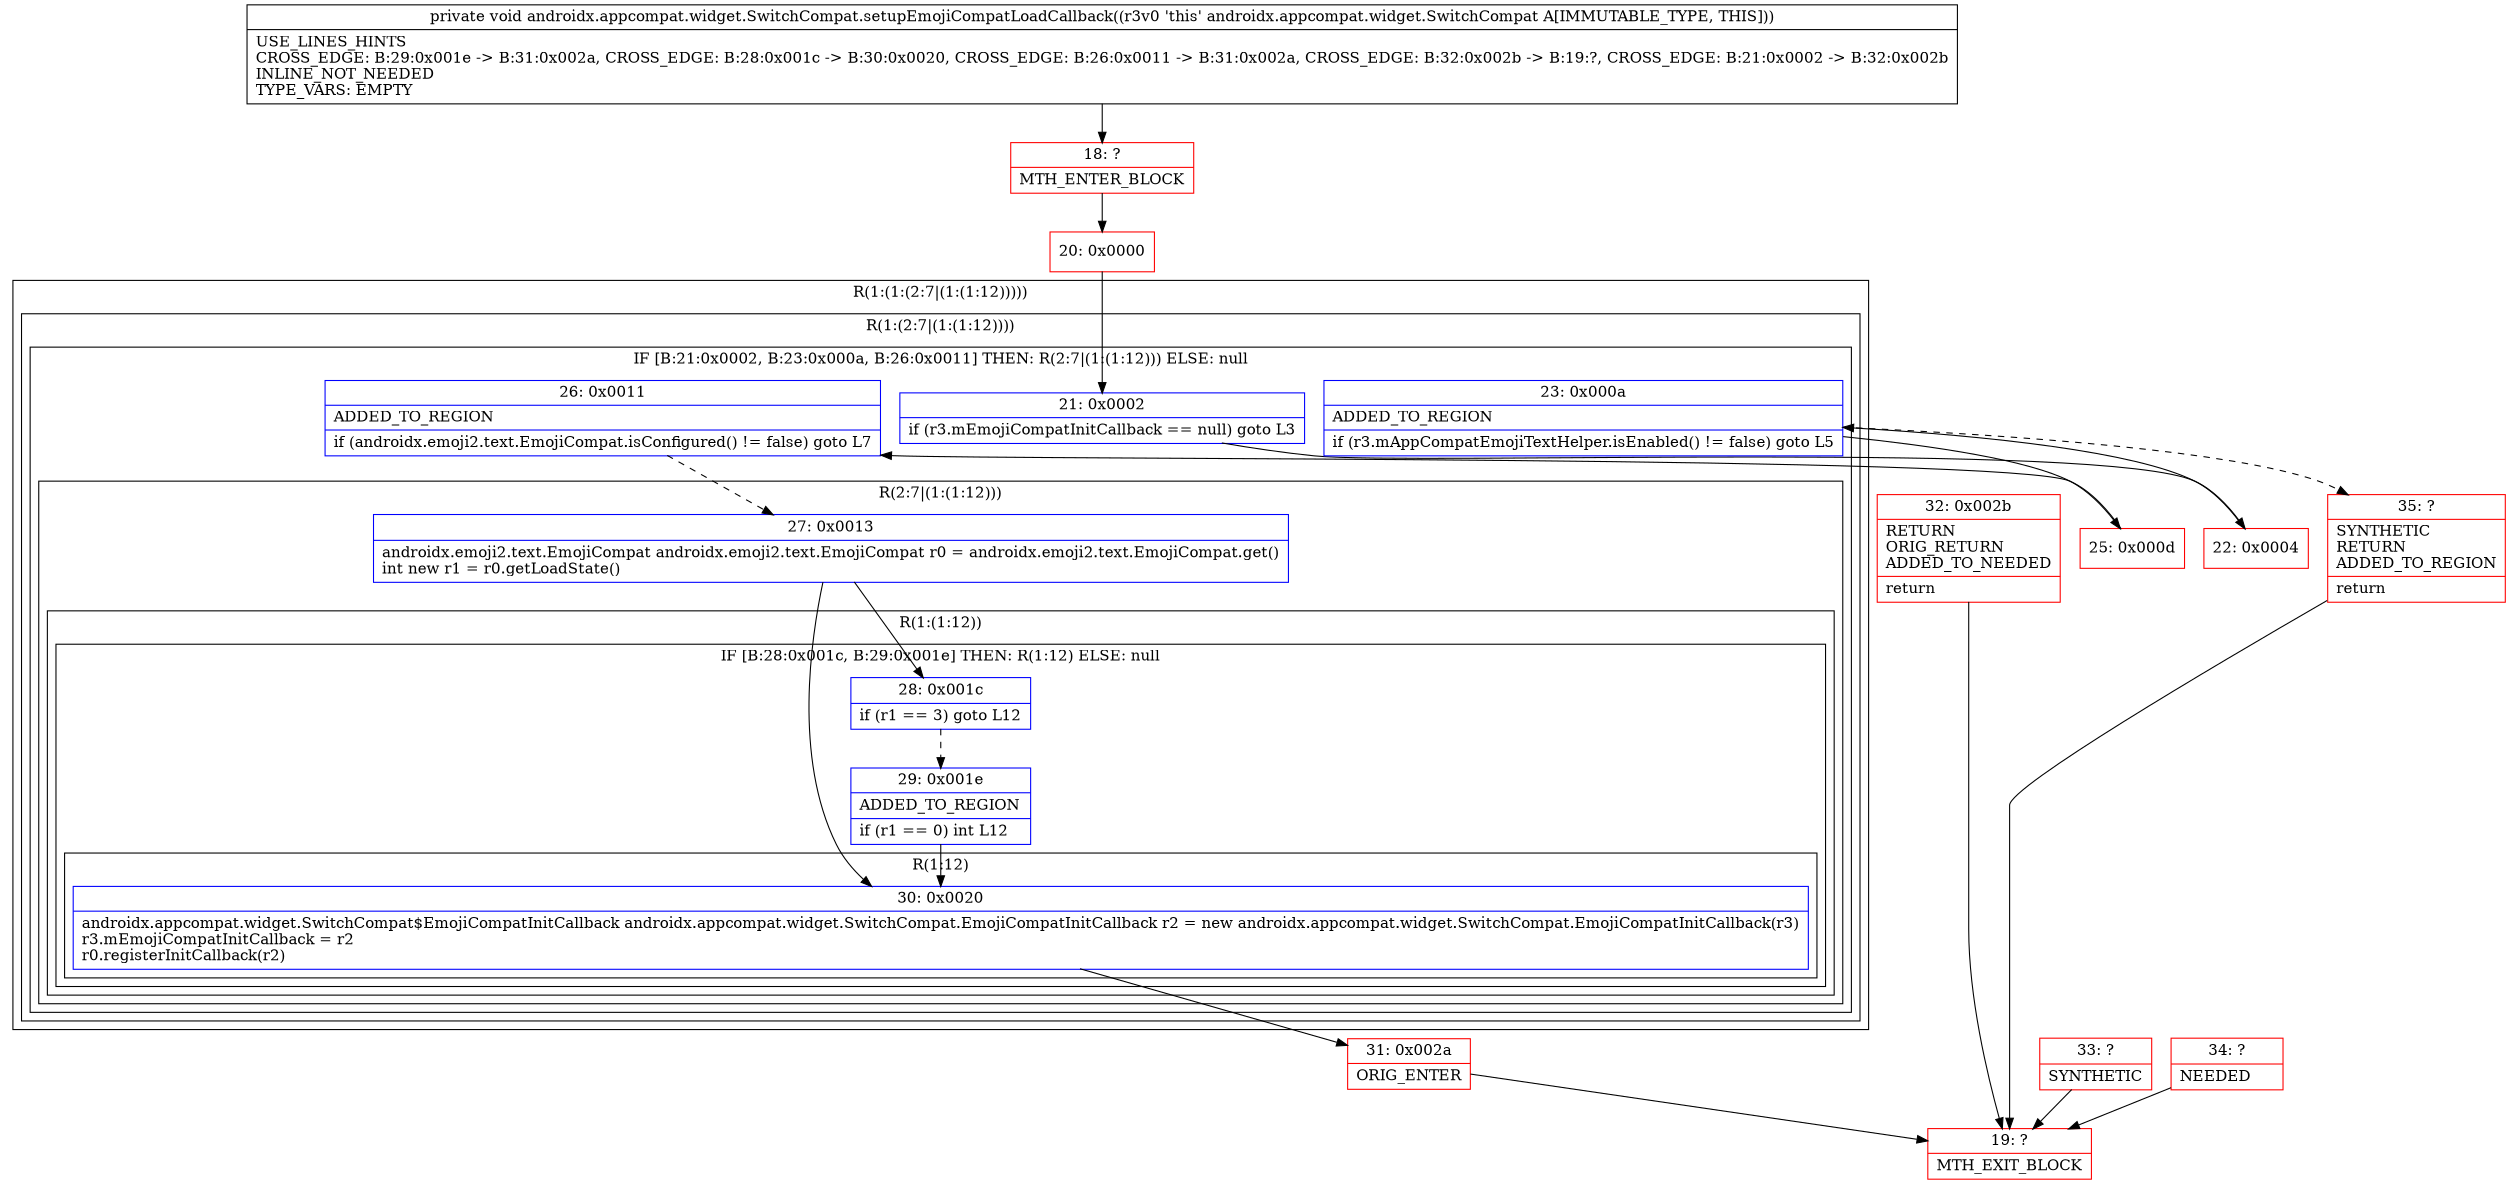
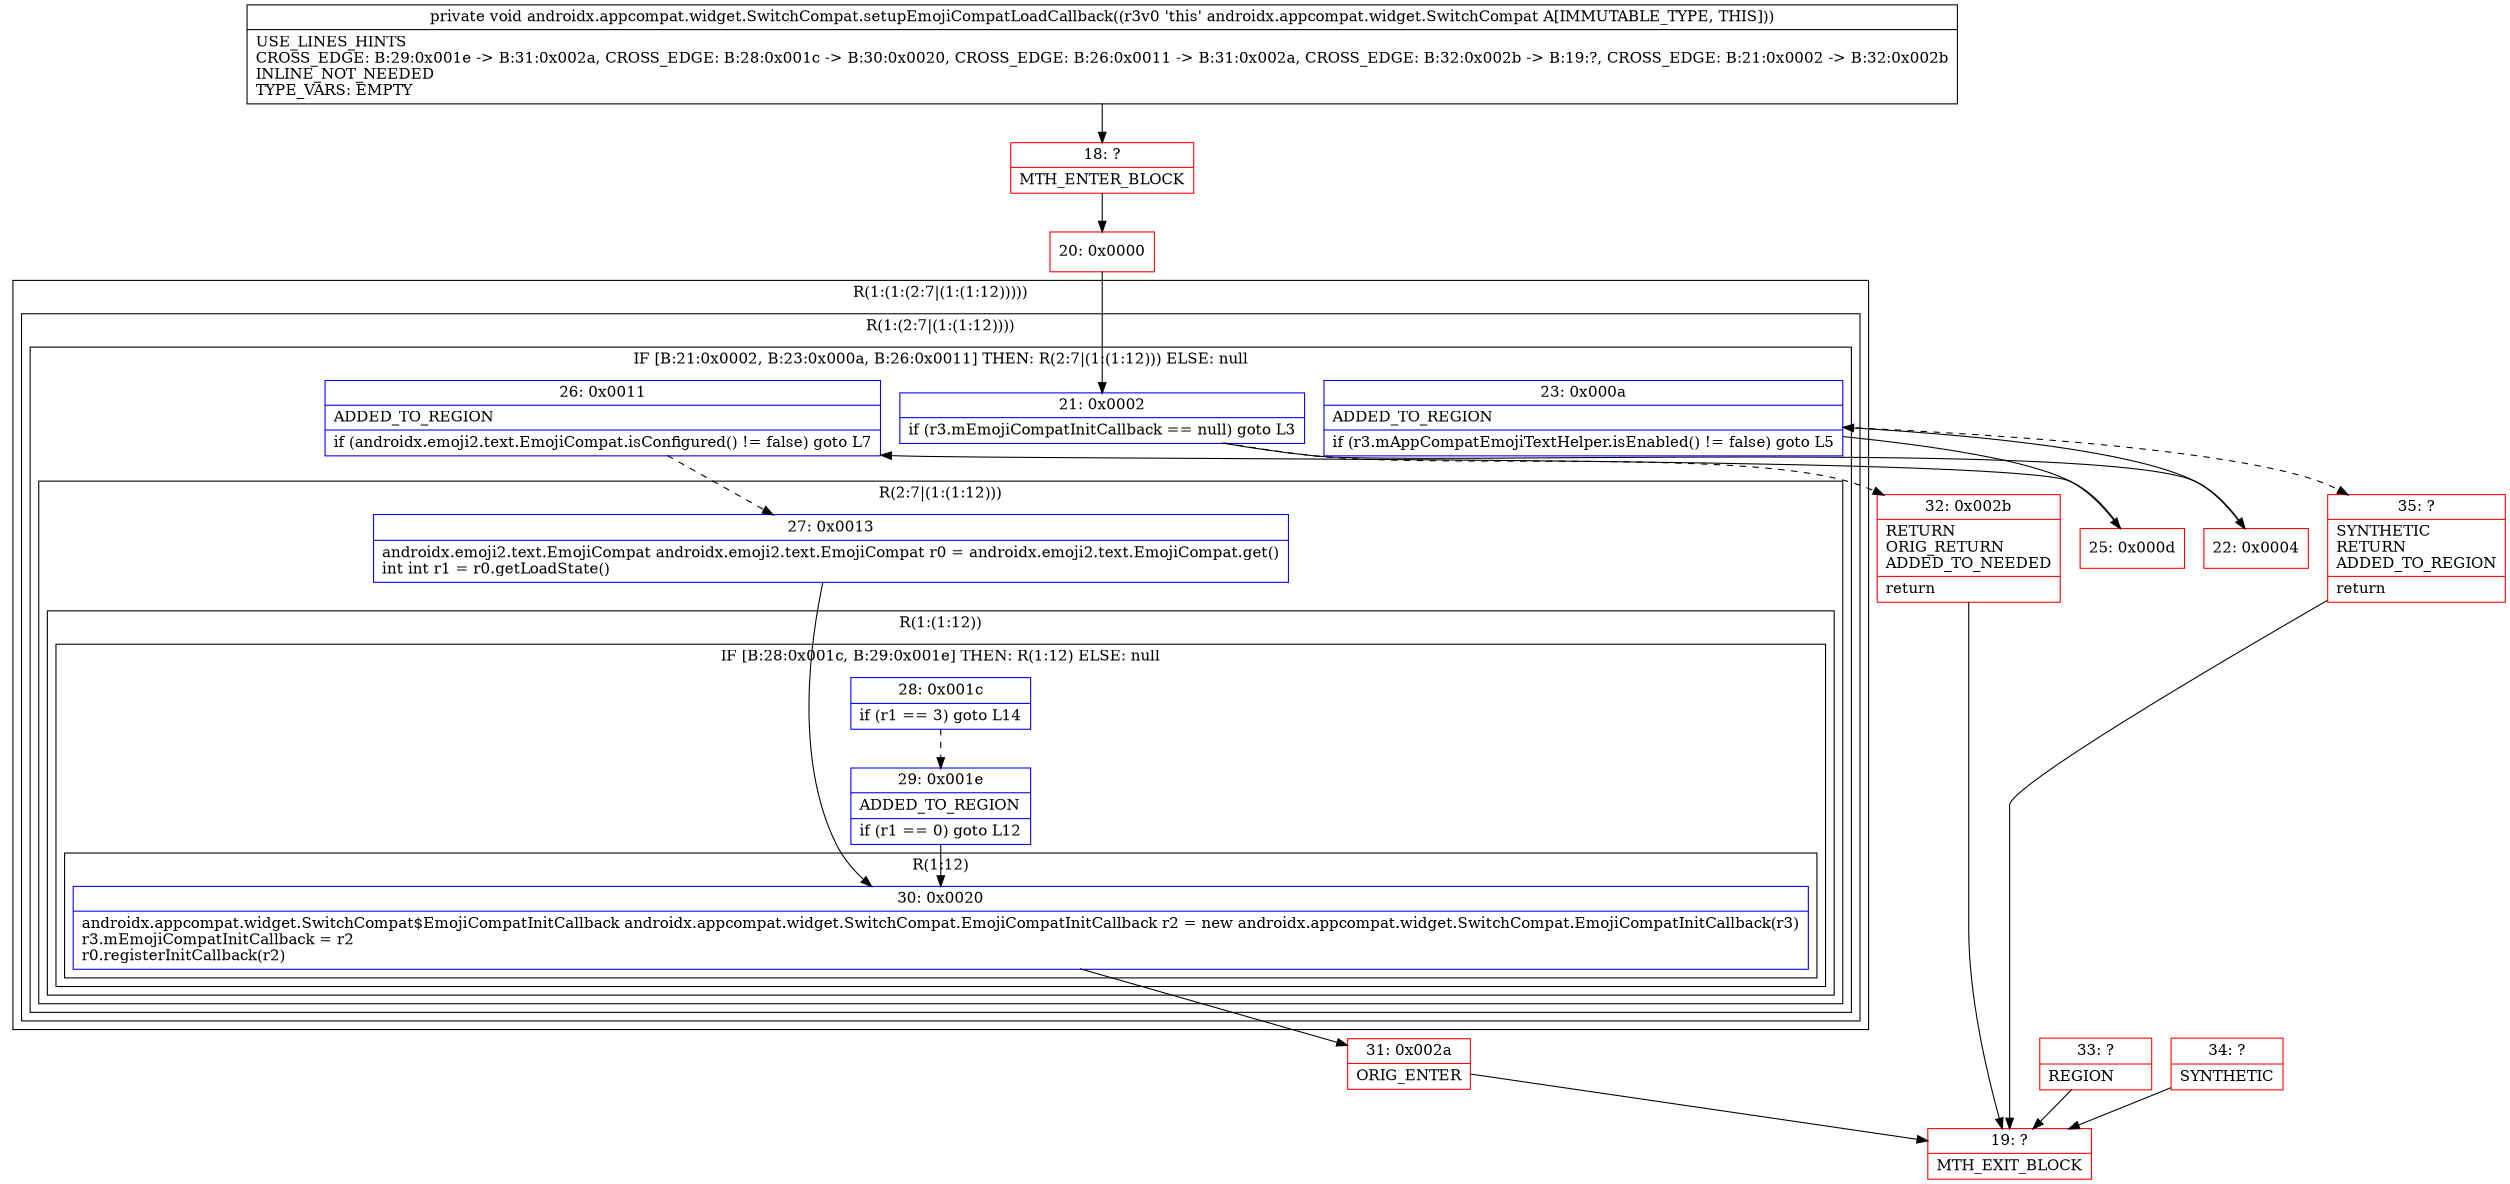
edge "21: 0x0002" -> "32: 0x002b": added
node "27: 0x0013": text "int new r1 = r0.getLoadState()" -> "int int r1 = r0.getLoadState()"
edge "27: 0x0013" -> "28: 0x001c": removed
node "28: 0x001c": text "if (r1 == 3) goto L12" -> "if (r1 == 3) goto L14"
node "29: 0x001e": text "if (r1 == 0) int L12" -> "if (r1 == 0) goto L12"
node "33: ?": text "SYNTHETIC" -> "REGION"
node "34: ?": text "NEEDED" -> "SYNTHETIC"
